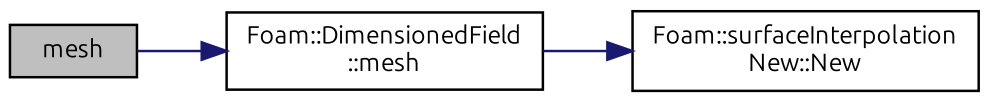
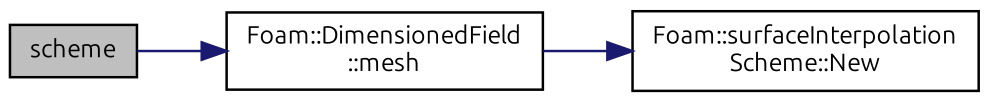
node "mesh": label "mesh" -> "scheme"
node "Foam::surfaceInterpolation New::New": label "Foam::surfaceInterpolation New::New" -> "Foam::surfaceInterpolation Scheme::New"
